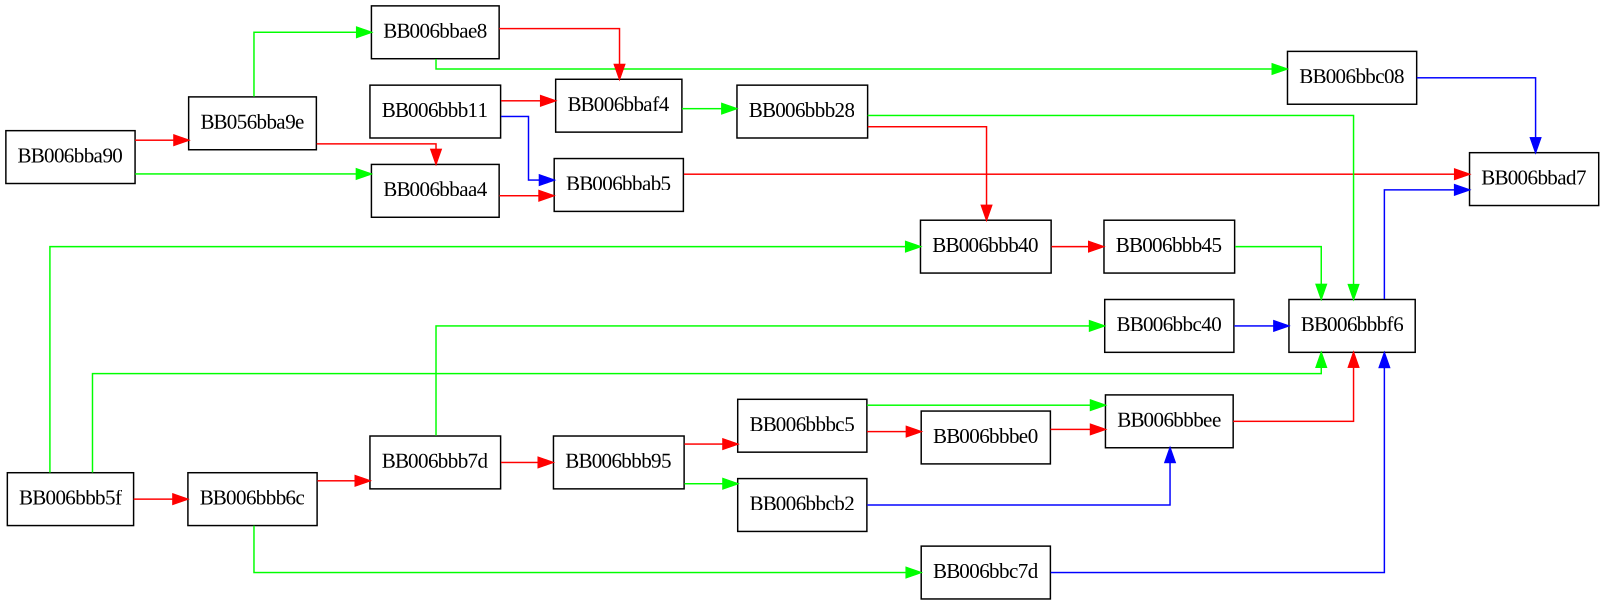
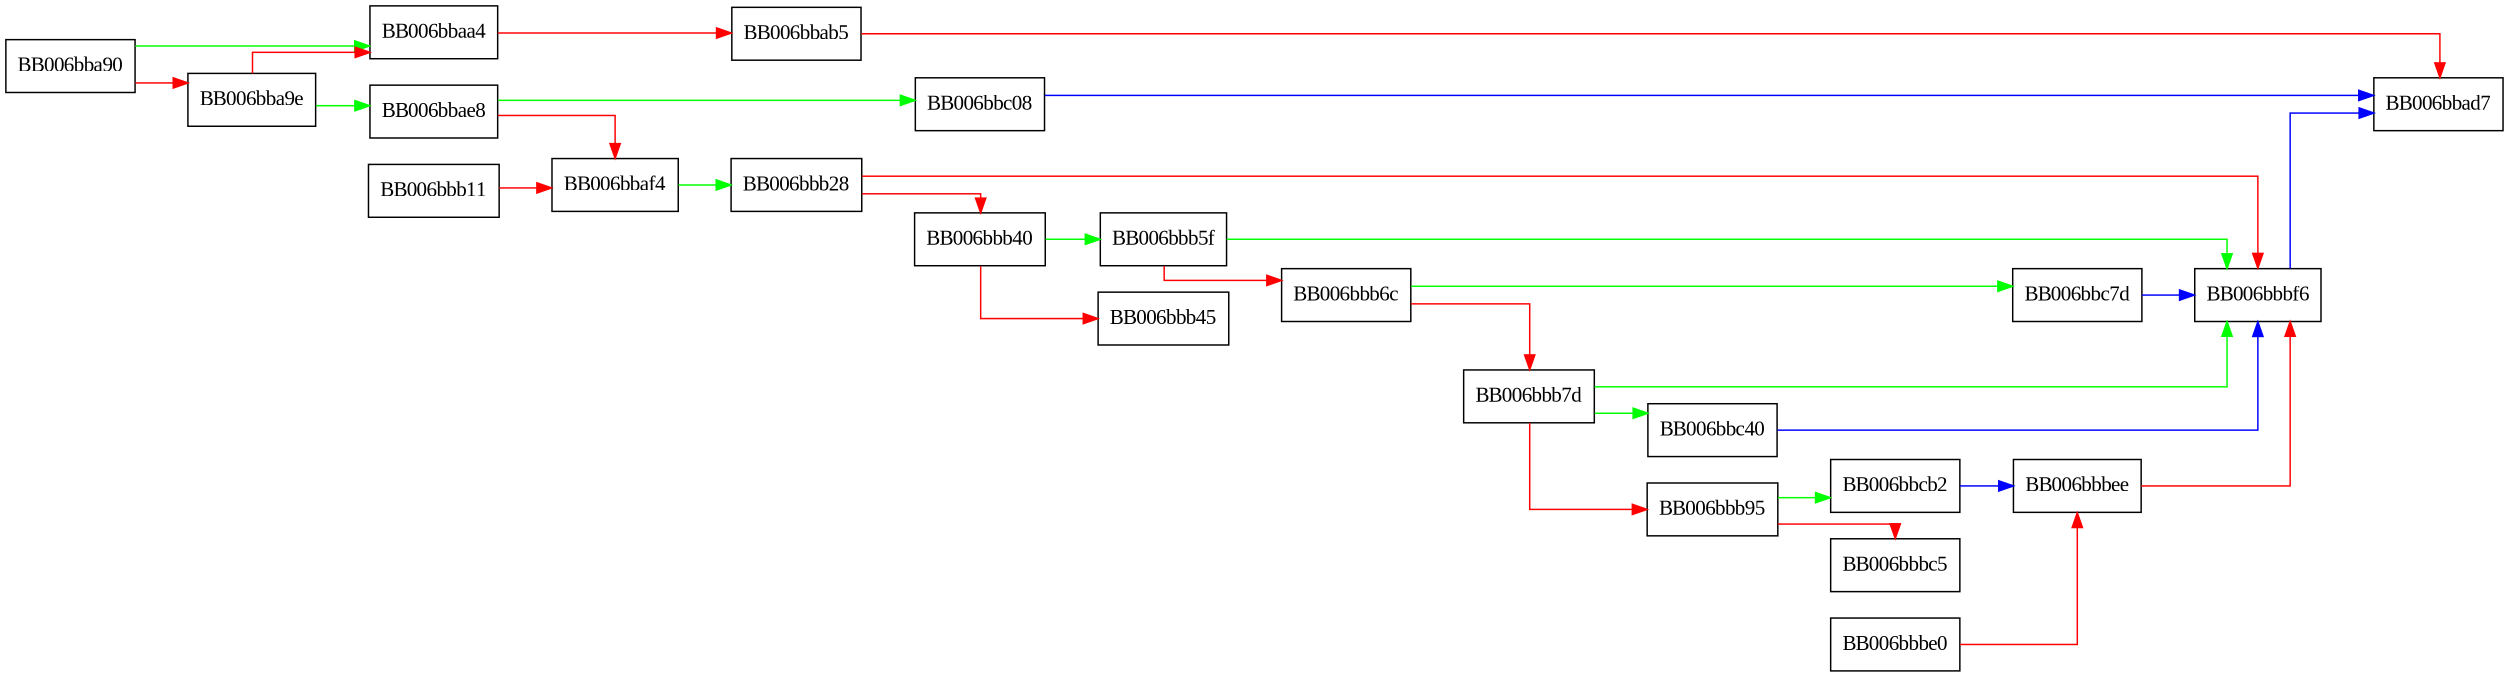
edge "BB006bbb28" -> "BB006bbbf6": color green -> red
node "BB056bba9e": label "BB056bba9e" -> "BB006bba9e"
edge "BB006bbb11" -> "BB006bbab5": removed
edge "BB006bbb5f" -> "BB006bbb40": reversed
edge "BB006bbb45" -> "BB006bbbf6": now "BB006bbb7d" -> "BB006bbbf6"
edge "BB006bbbc5" -> "BB006bbbee": removed
edge "BB006bbbc5" -> "BB006bbbe0": removed
